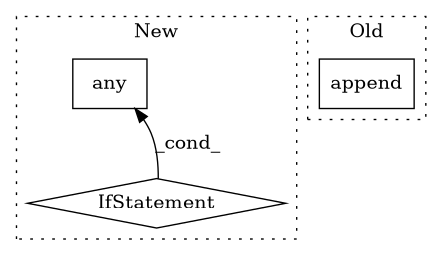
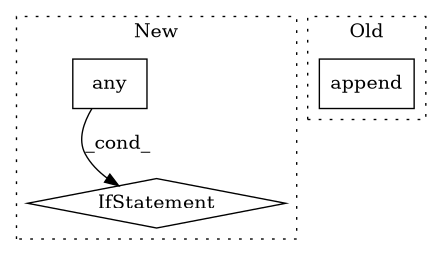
edge "IfStatement" -> "any": reversed
